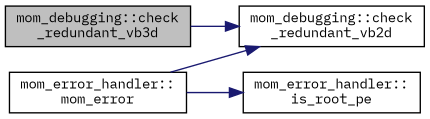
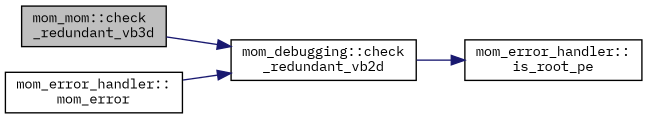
node "mom_debugging::check _redundant_vb3d": label "mom_debugging::check _redundant_vb3d" -> "mom_mom::check _redundant_vb3d"
edge "mom_error_handler:: mom_error" -> "mom_error_handler:: is_root_pe": now "mom_debugging::check _redundant_vb2d" -> "mom_error_handler:: is_root_pe"
